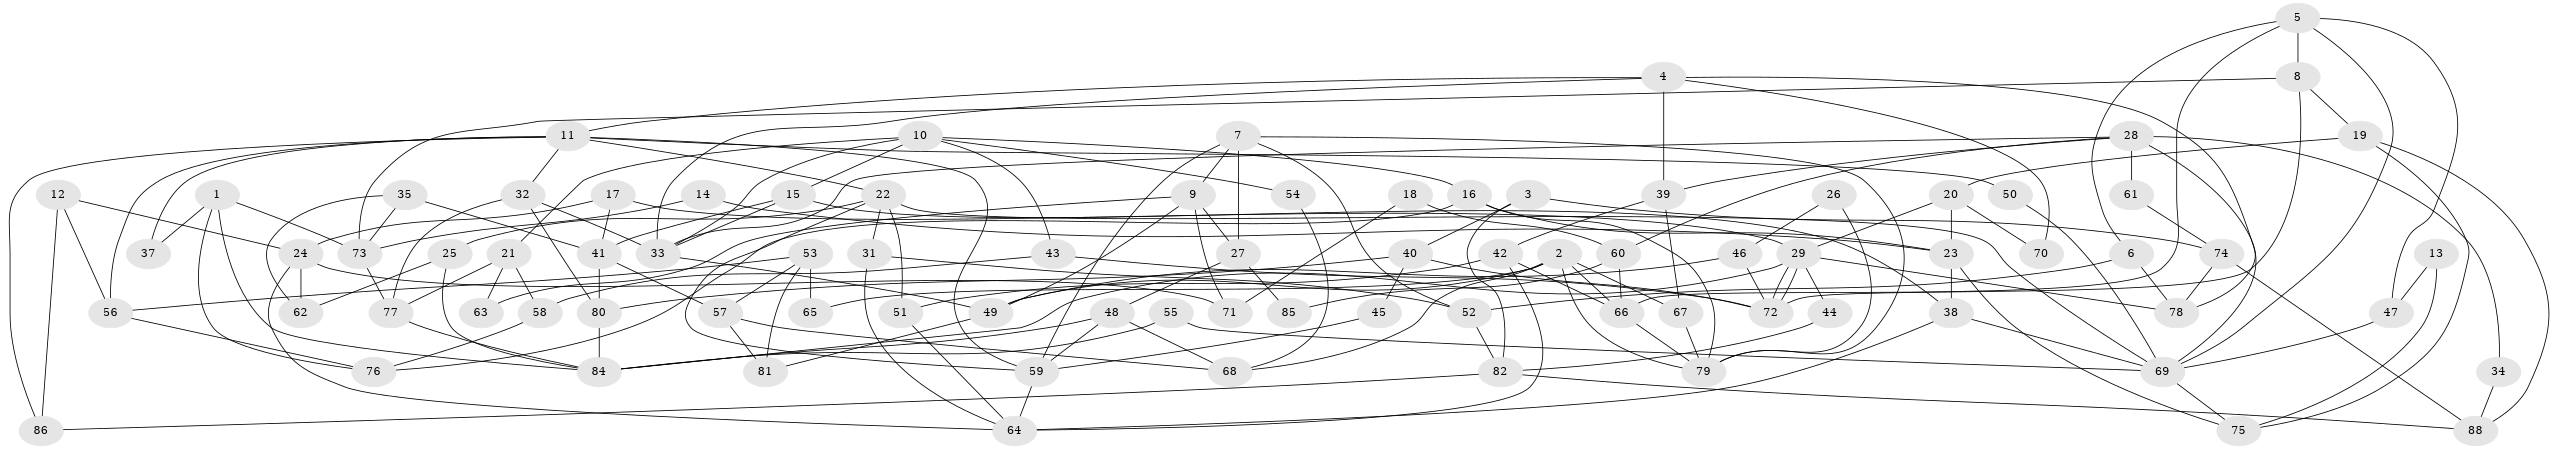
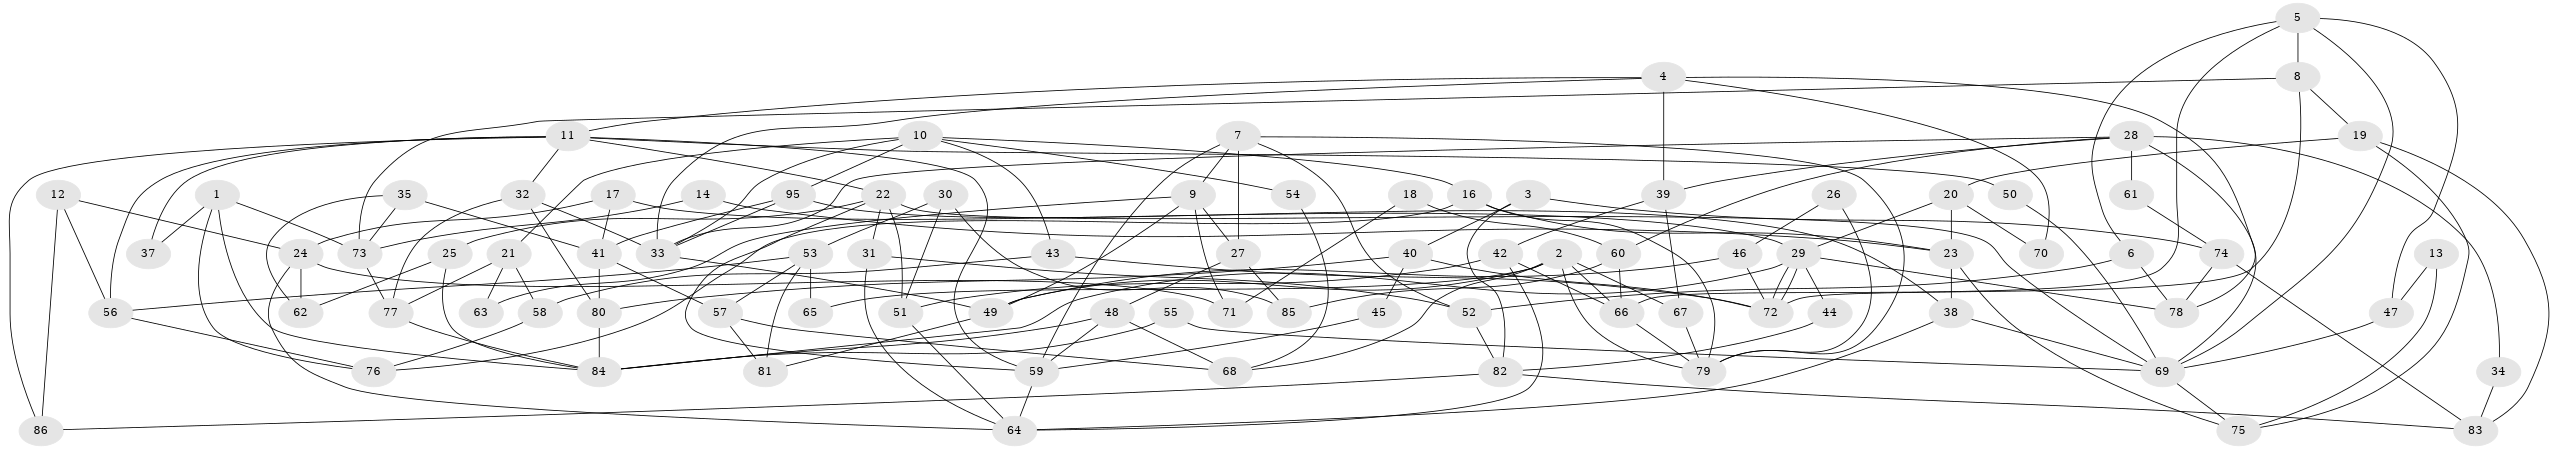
node "15": label "15" -> "95"
node "30": added
node "88": label "88" -> "83"
